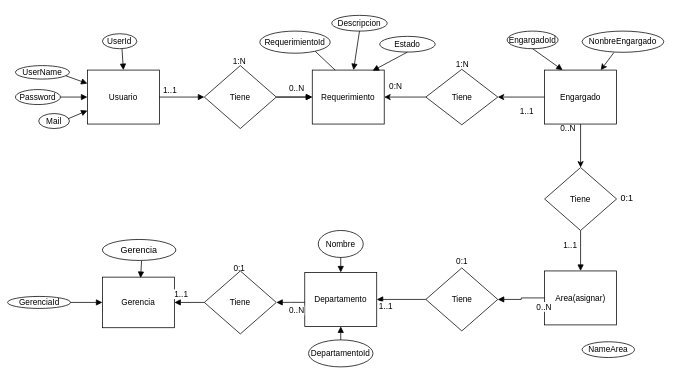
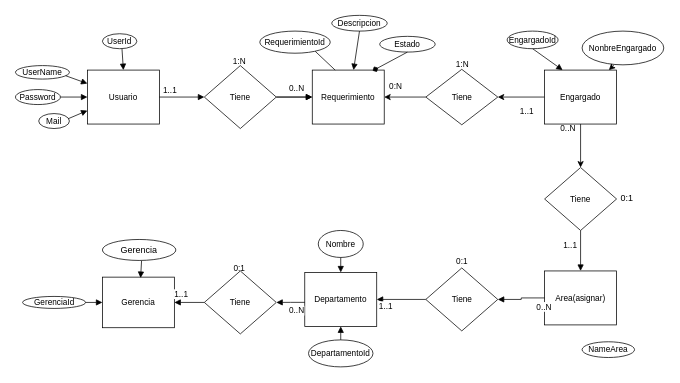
node "NonbreEngargado": size 82x21 -> 82x34
edge "Estado" -> "Requerimiento": arrowhead block -> diamond
node "GerenciaId": moved (39, 303) -> (54, 303)
